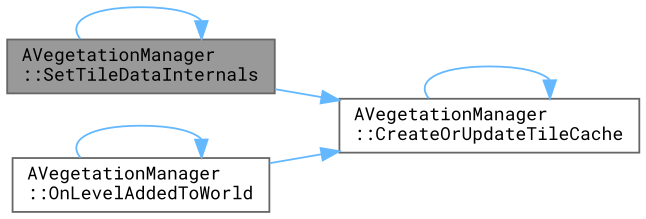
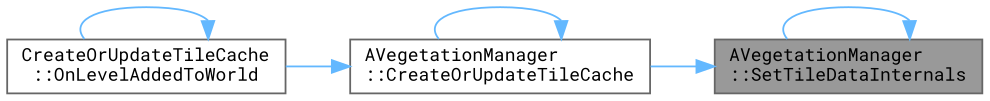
edge "AVegetationManager ::SetTileDataInternals" -> "AVegetationManager ::CreateOrUpdateTileCache": reversed
node "AVegetationManager ::OnLevelAddedToWorld": label "AVegetationManager ::OnLevelAddedToWorld" -> "CreateOrUpdateTileCache ::OnLevelAddedToWorld"
